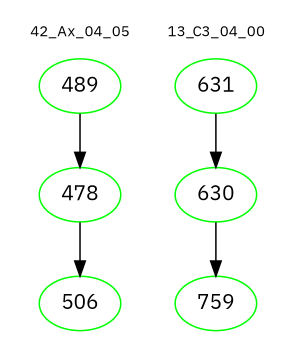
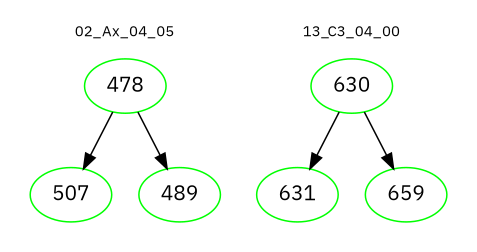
cluster "42_Ax_04_05": label "42_Ax_04_05" -> "02_Ax_04_05"
edge "489" -> "478": reversed
edge "631" -> "630": reversed
node "506": label "506" -> "507"
node "759": label "759" -> "659"
